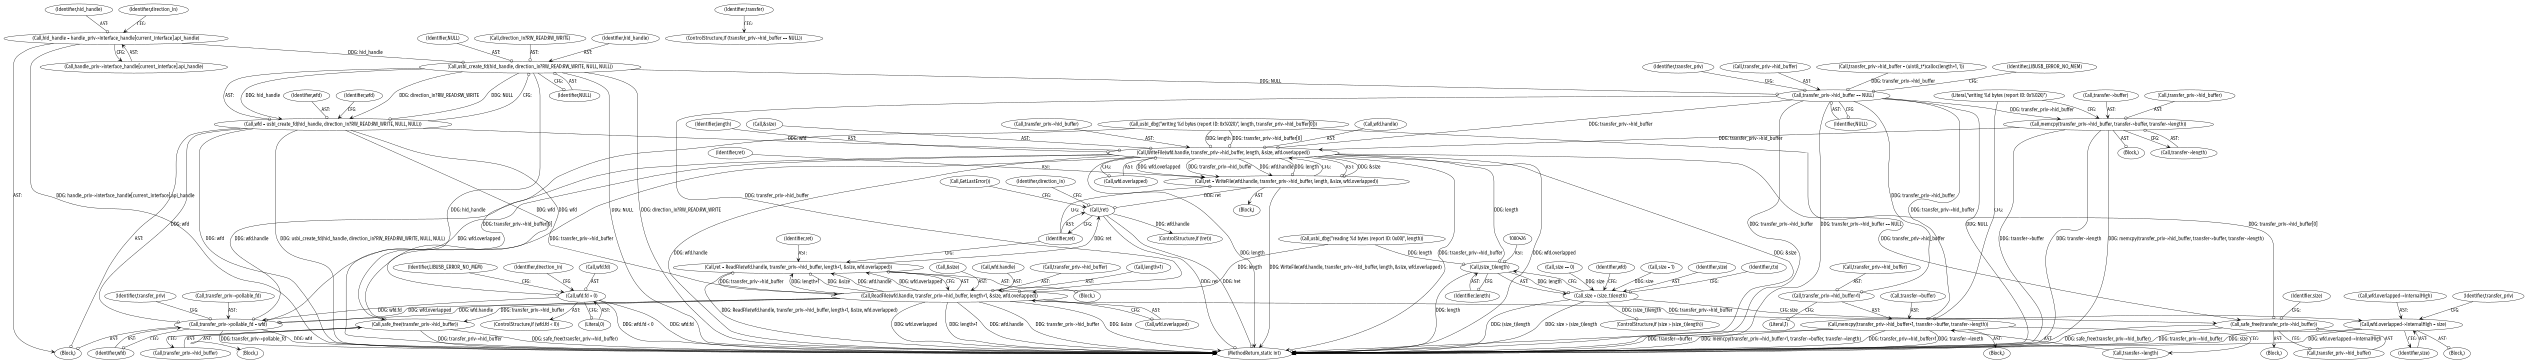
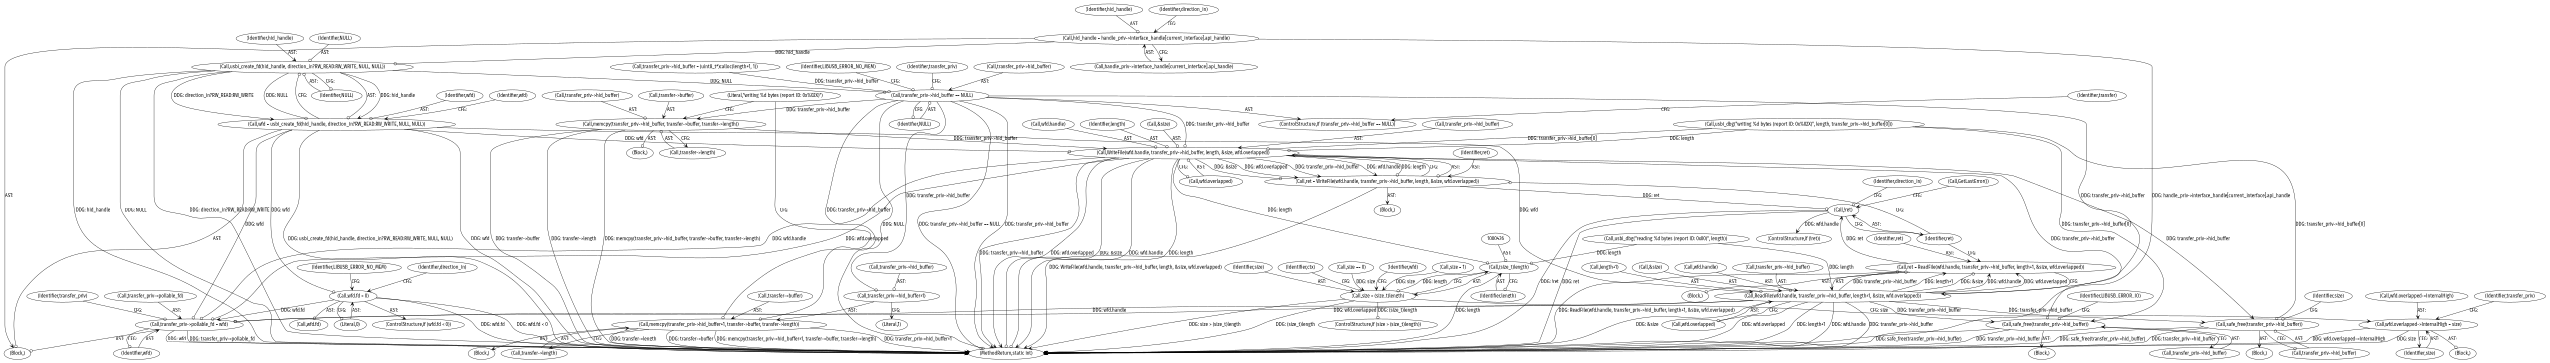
node "(Call,direction_in?RW_READ:RW_WRITE)": removed
edge "(Call,transfer_priv->hid_buffer == NULL)" -> "(ControlStructure,if (transfer_priv->hid_buffer == NULL))": added, label "AST:"
edge "(Call,wfd.fd)" -> "(Call,wfd.fd < 0)": reversed
node "(Identifier,LIBUSB_ERROR_IO)": added
edge "(Call,transfer_priv->hid_buffer+1)" -> "(Literal,1)": arrowhead odot -> vee
